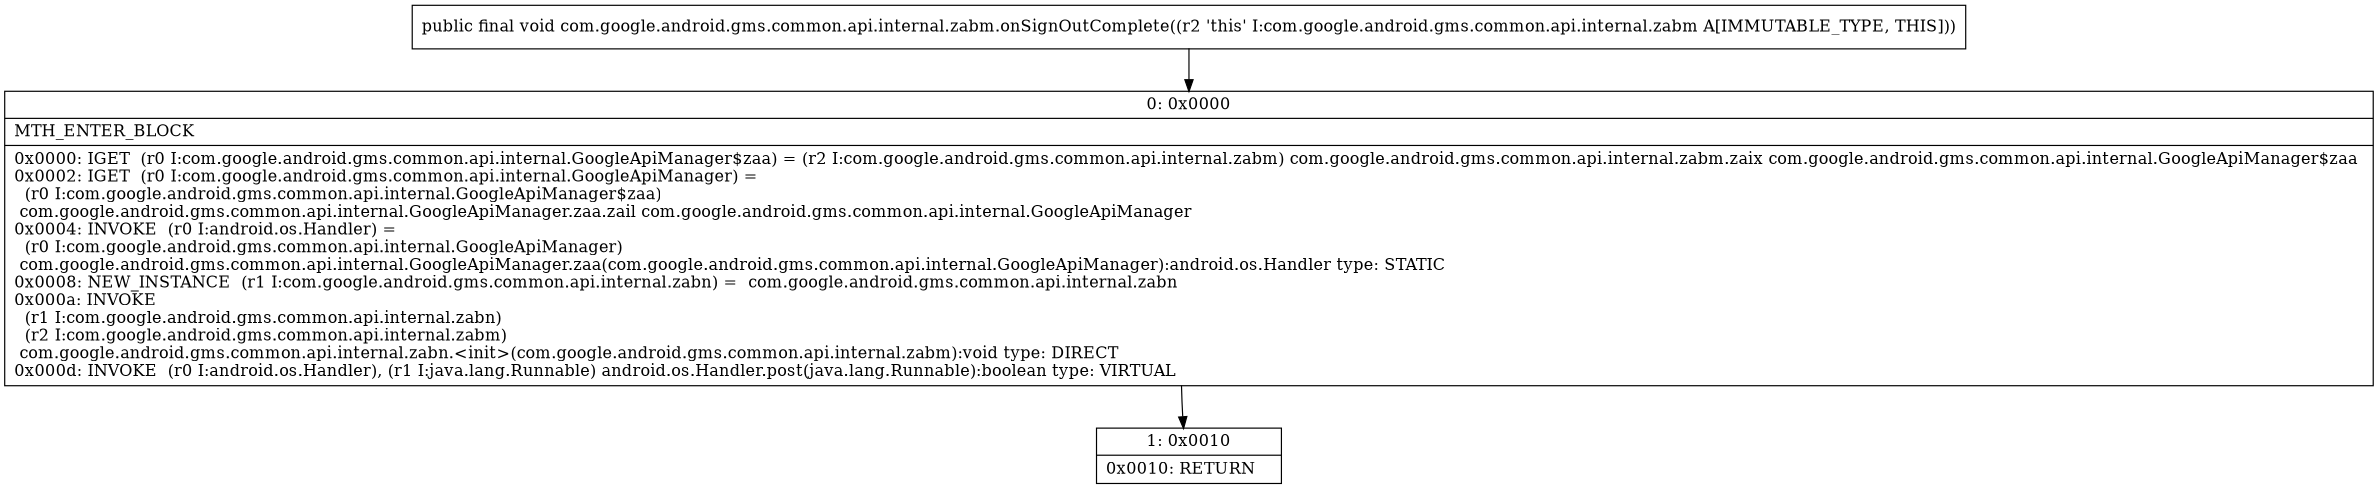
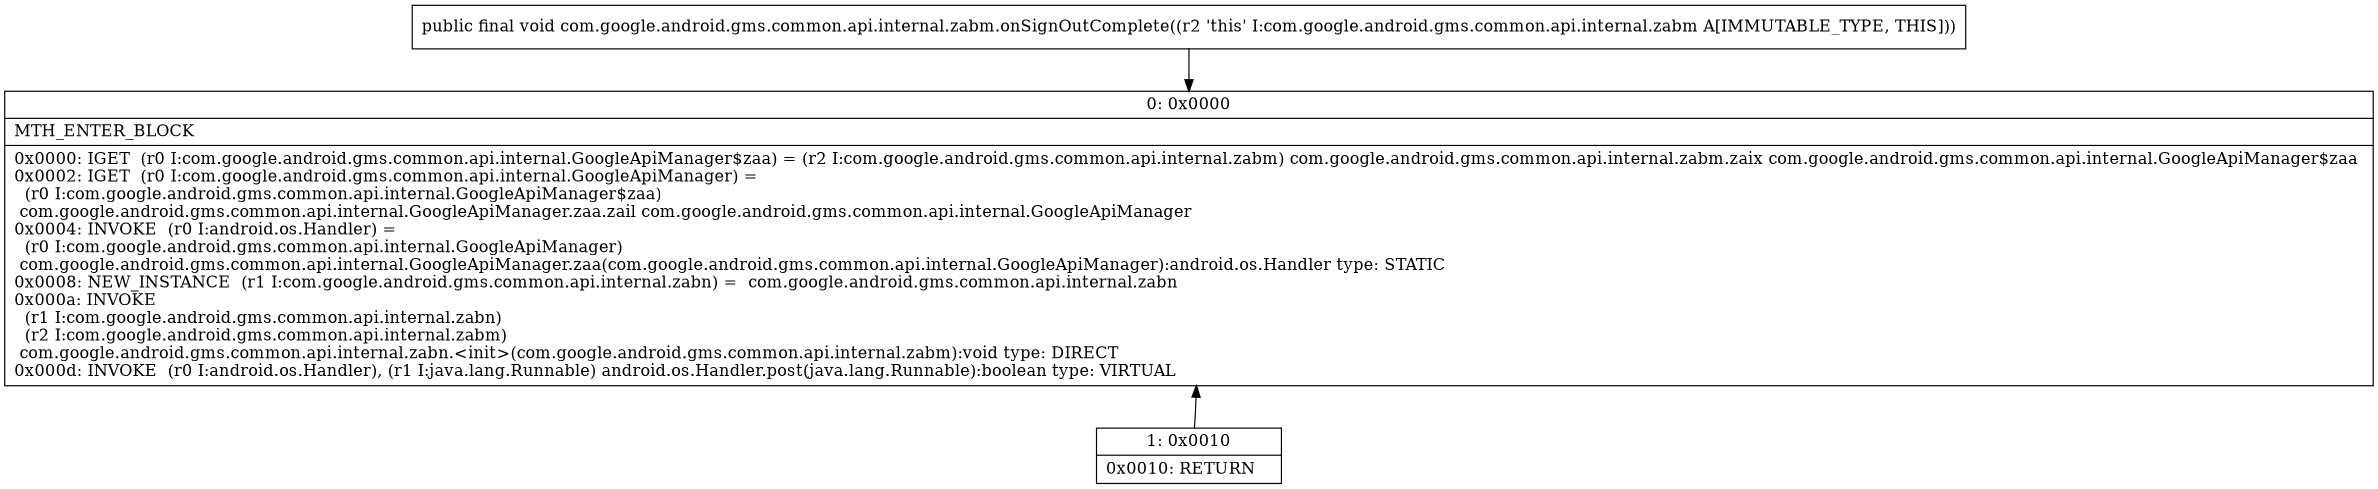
edge "0: 0x0000" -> "1: 0x0010": reversed
